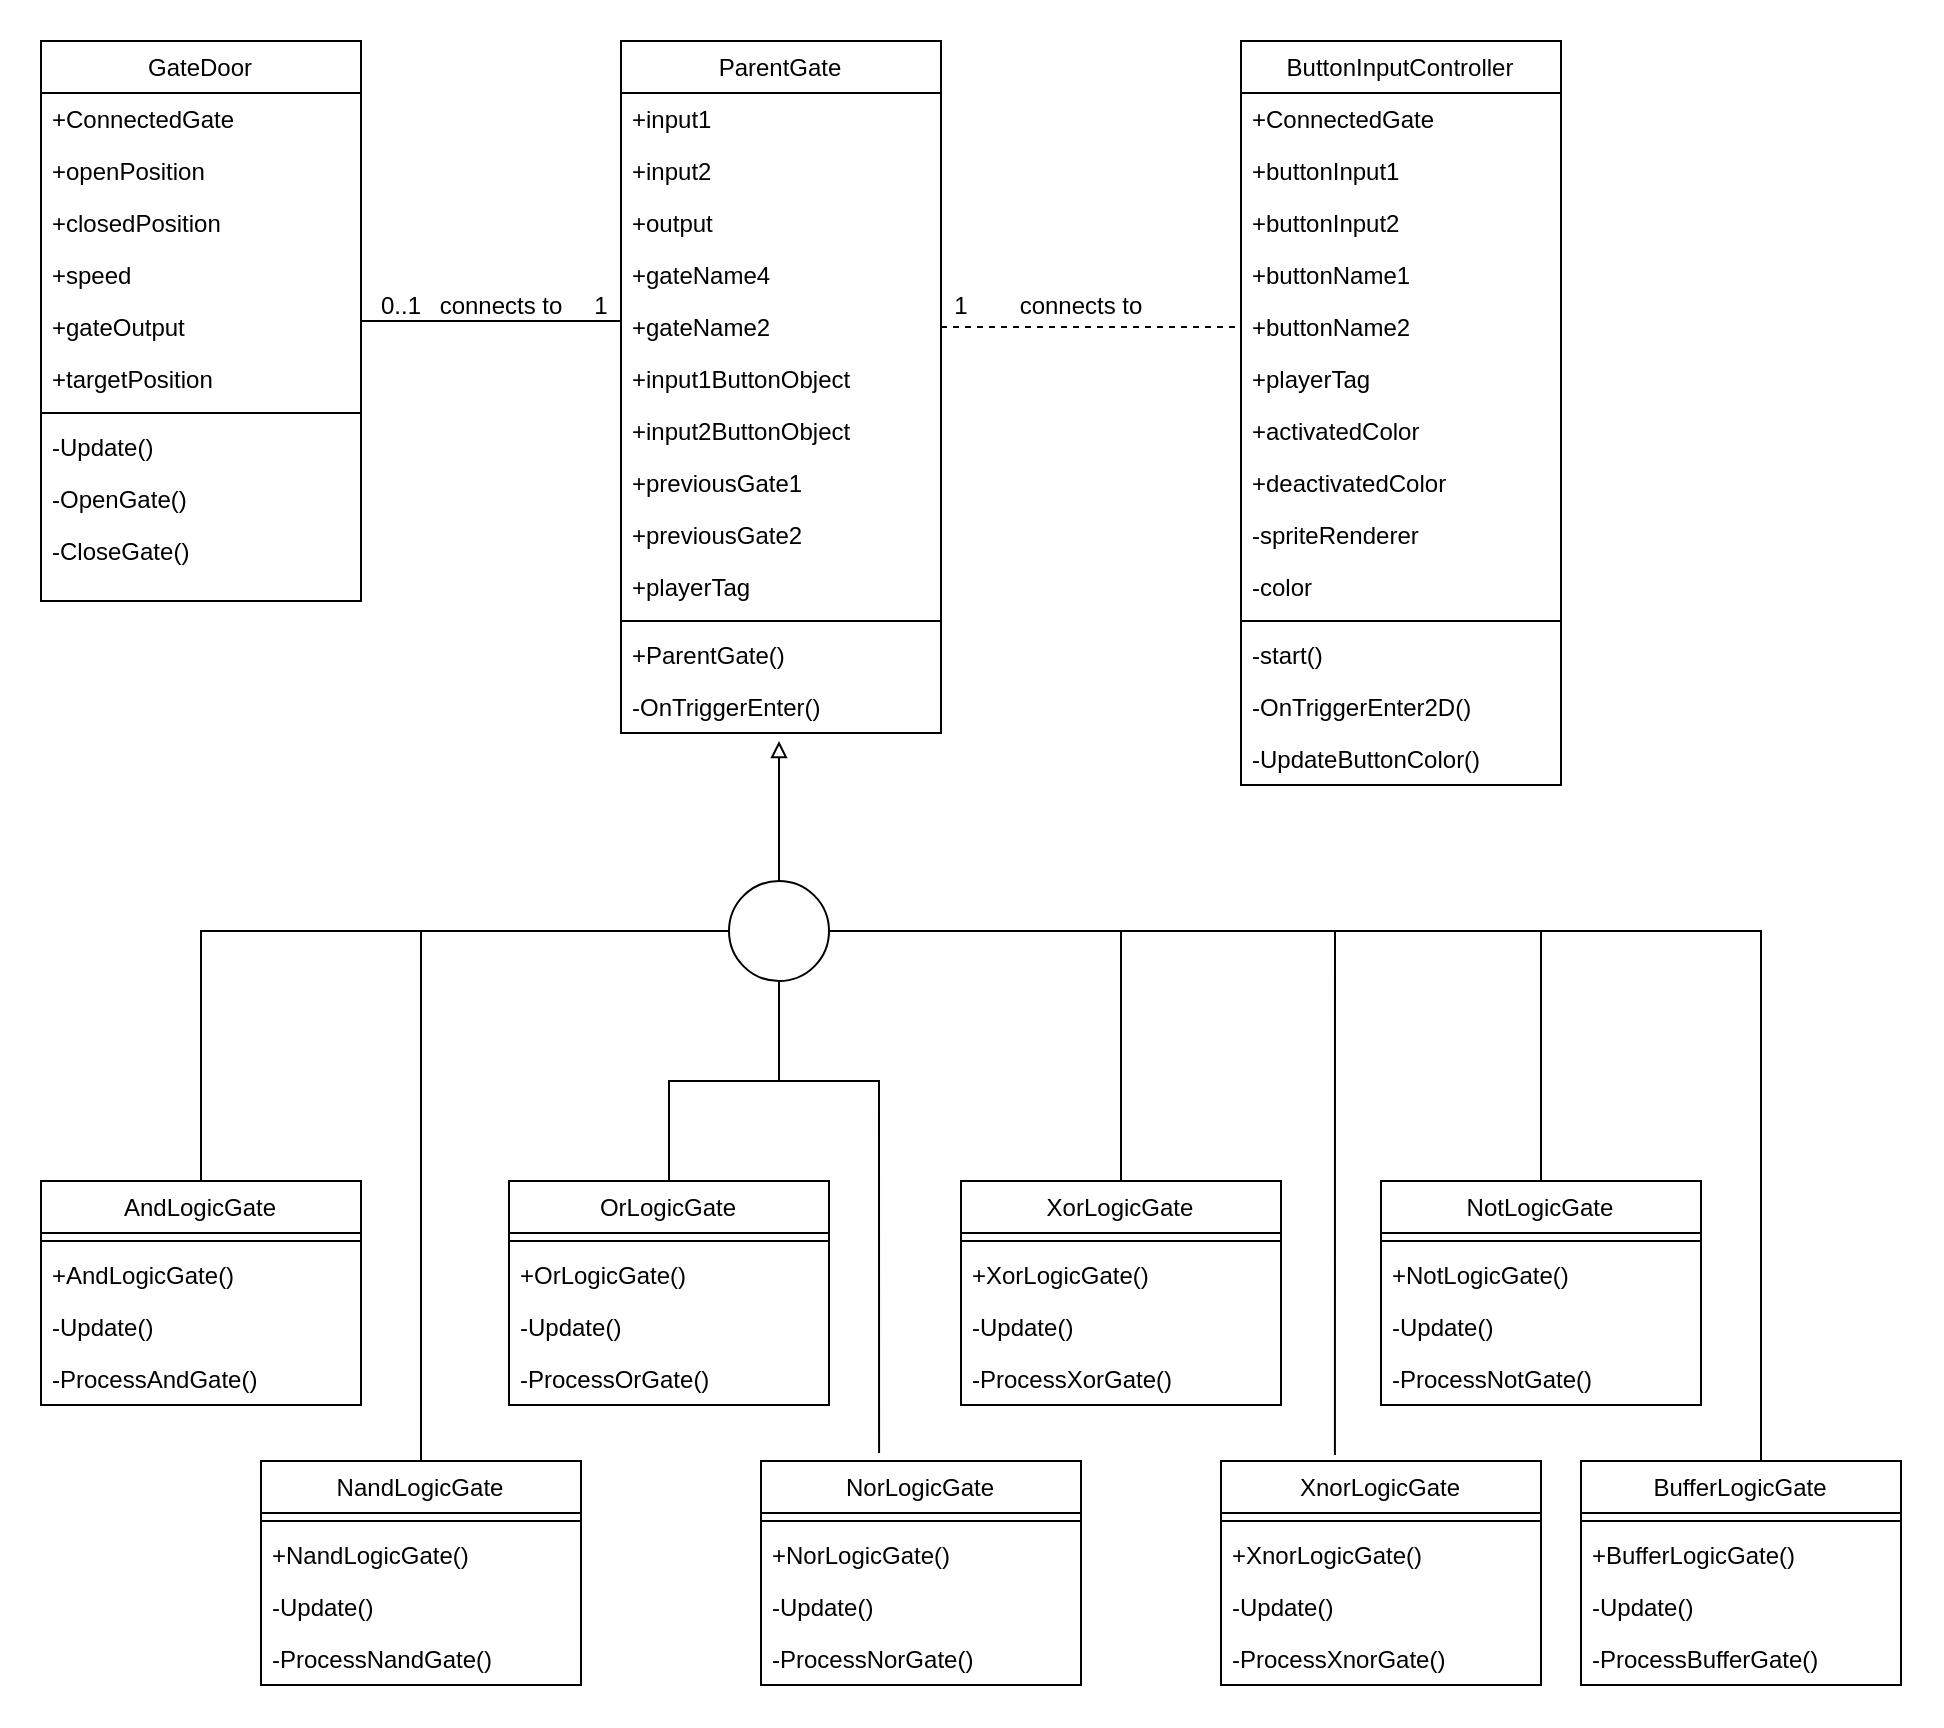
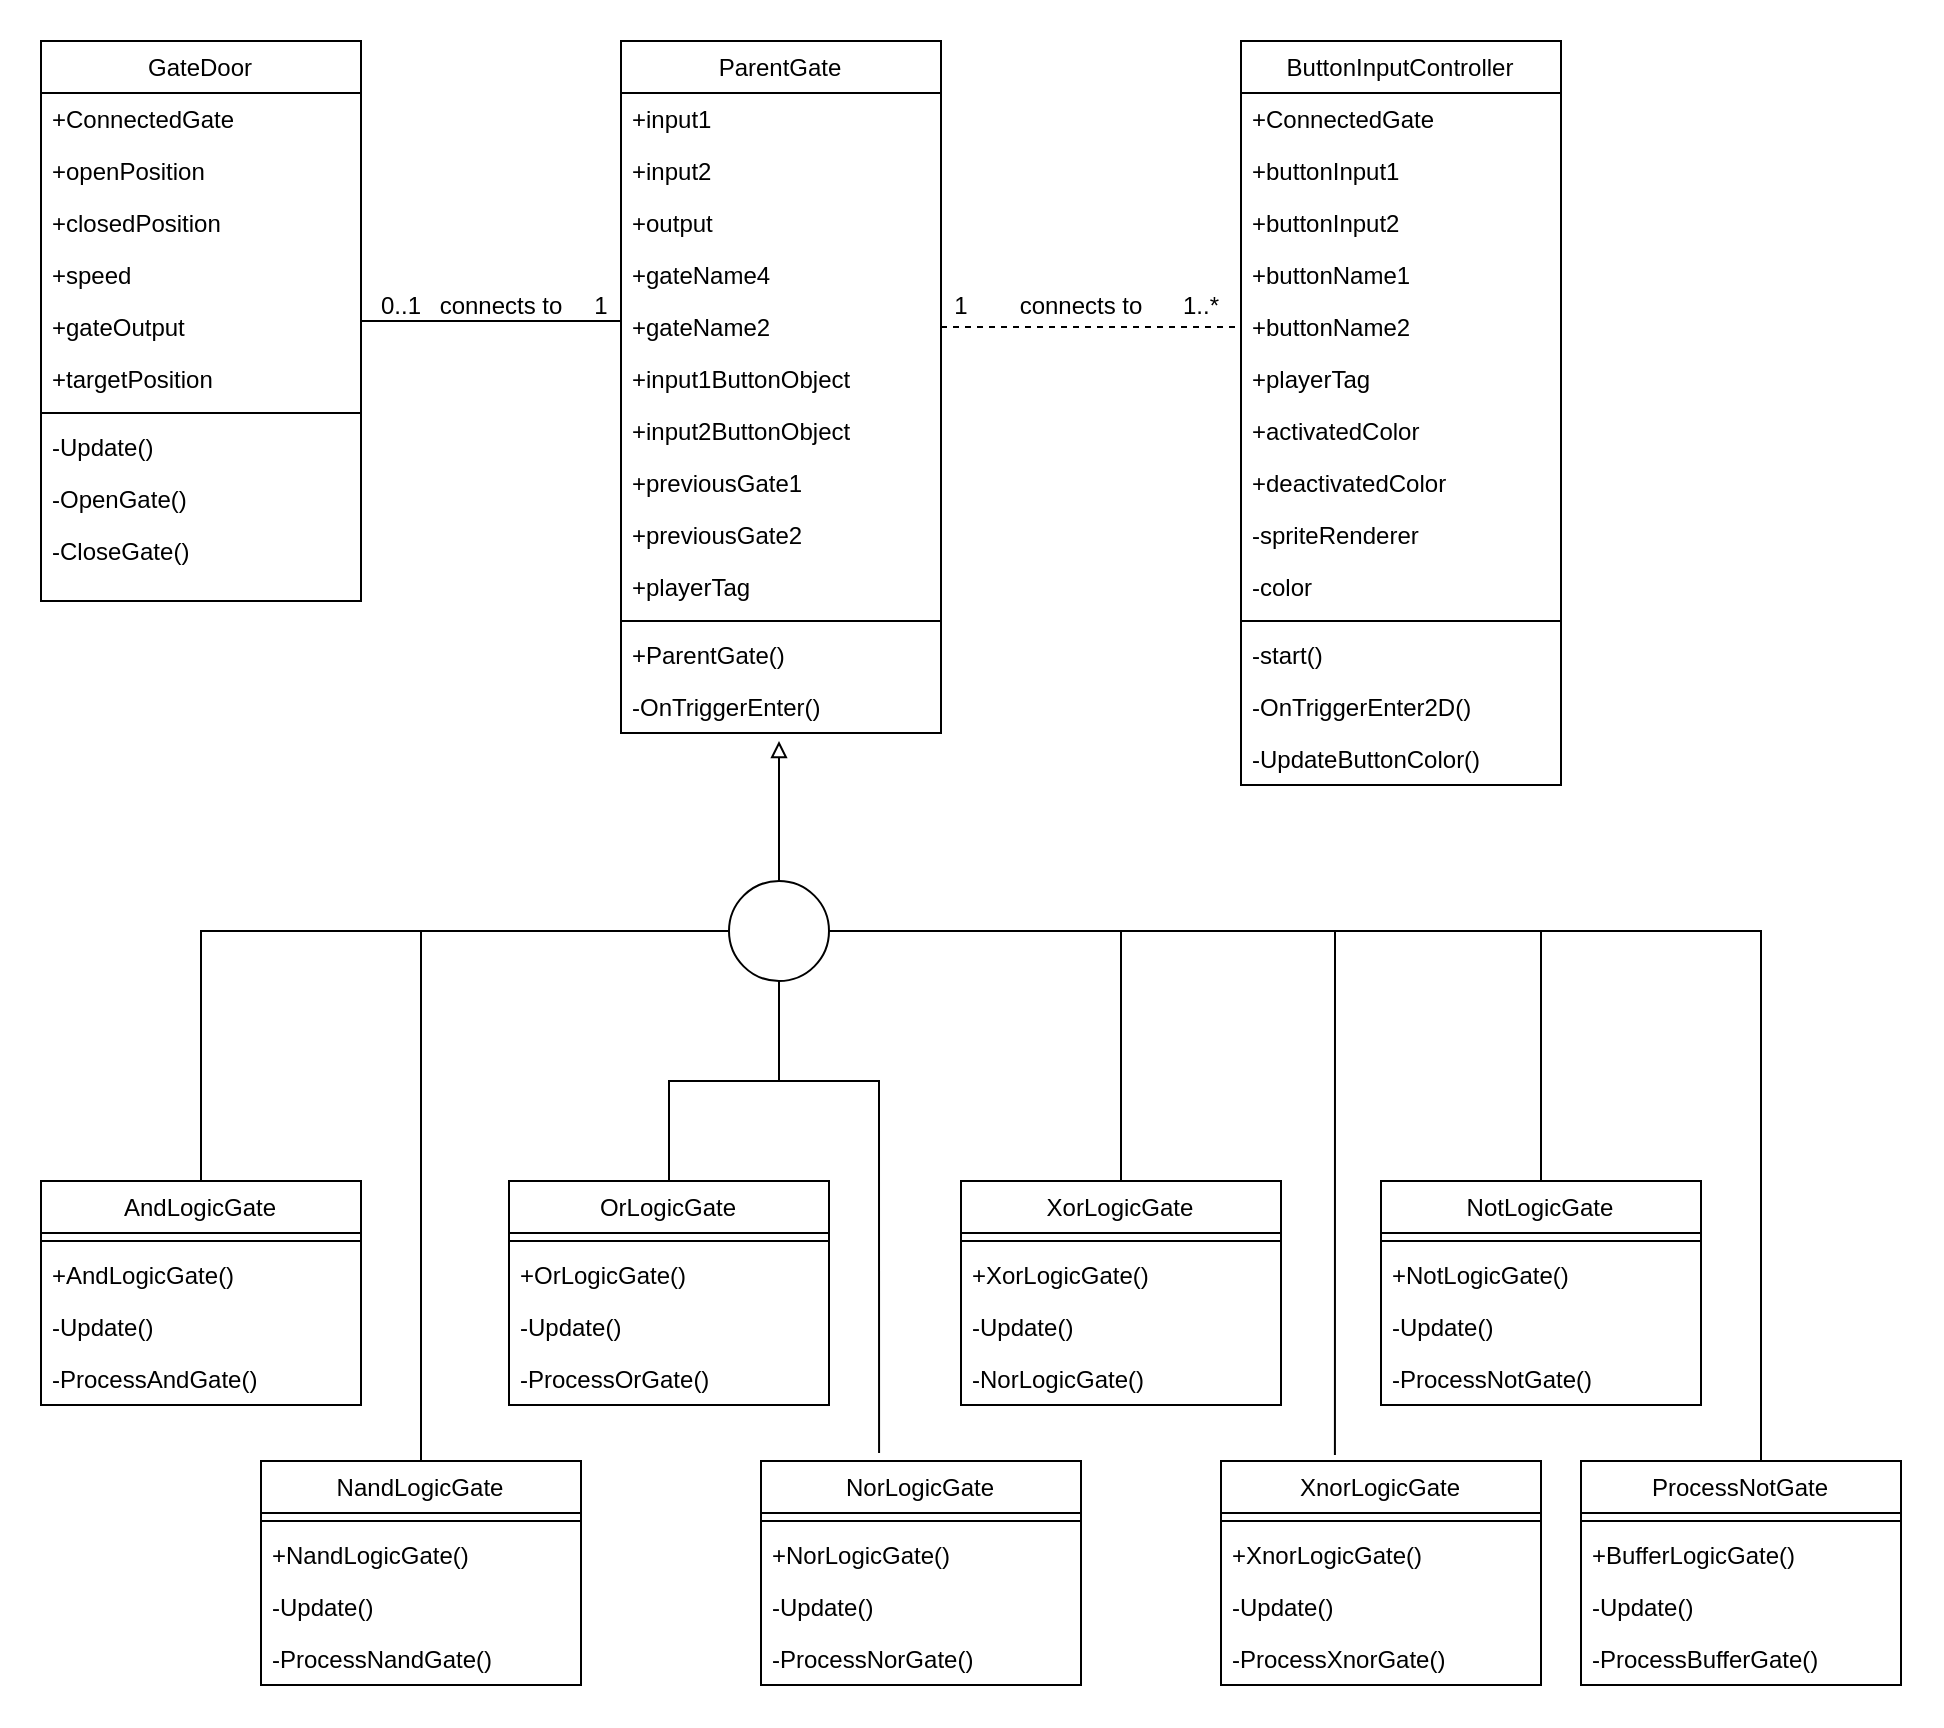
node "1..*": added
node "-ProcessXorGate()": label "-ProcessXorGate()" -> "-NorLogicGate()"
node "BufferLogicGate": label "BufferLogicGate" -> "ProcessNotGate"
